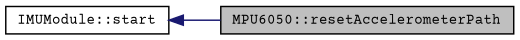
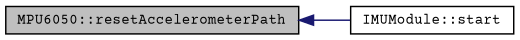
edge "MPU6050::resetAccelerometerPath" -> "IMUModule::start": reversed
